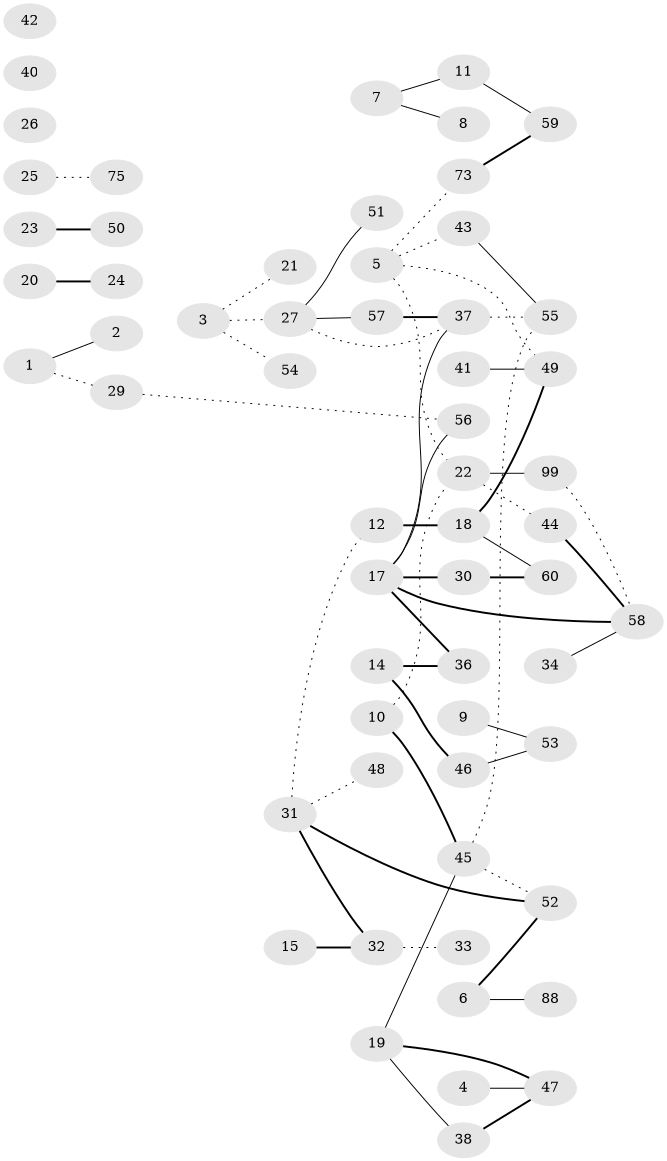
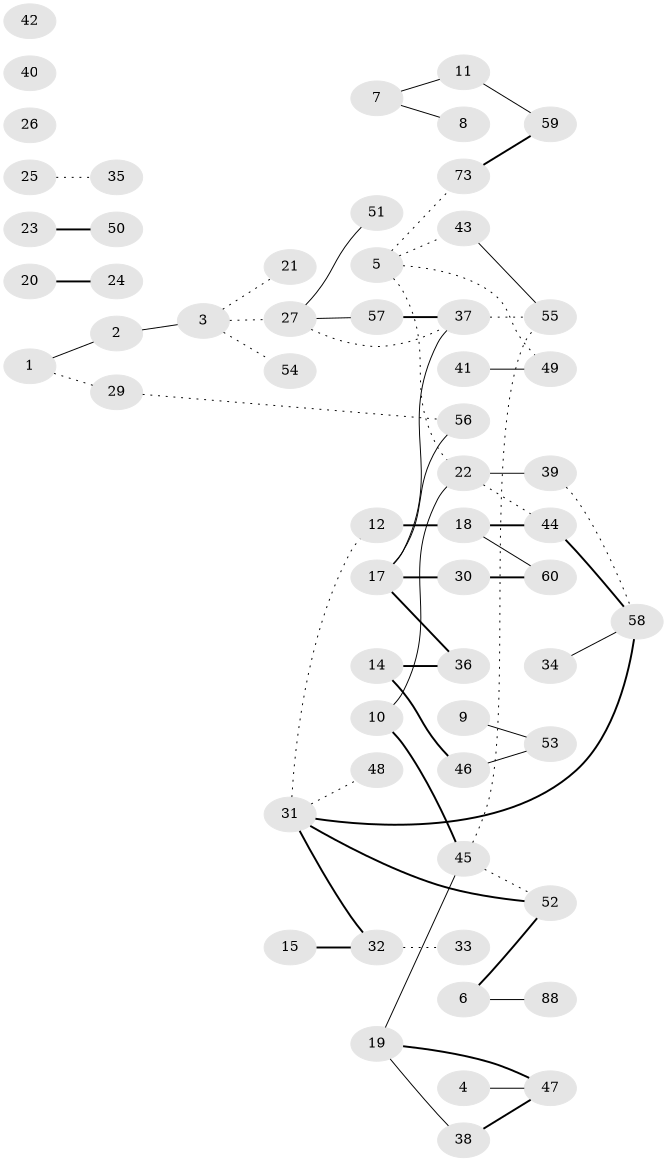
node "75": label "75" -> "35"
edge "3" -- "2": added
edge "49" -- "18": now "44" -- "18"
node "99": label "99" -> "39"
edge "22" -- "10": style dotted -> solid
edge "17" -- "58": now "31" -- "58"
